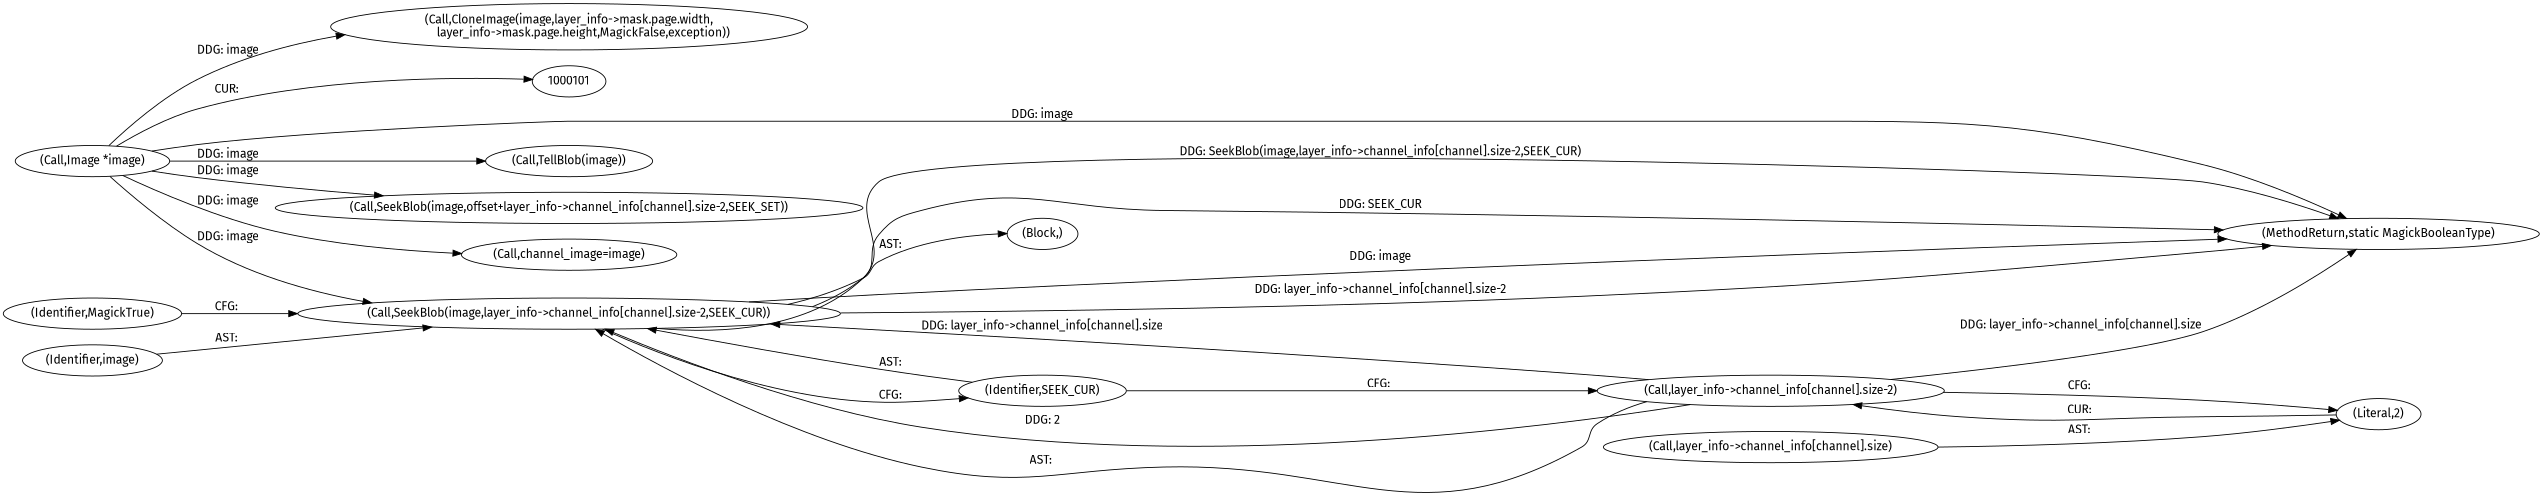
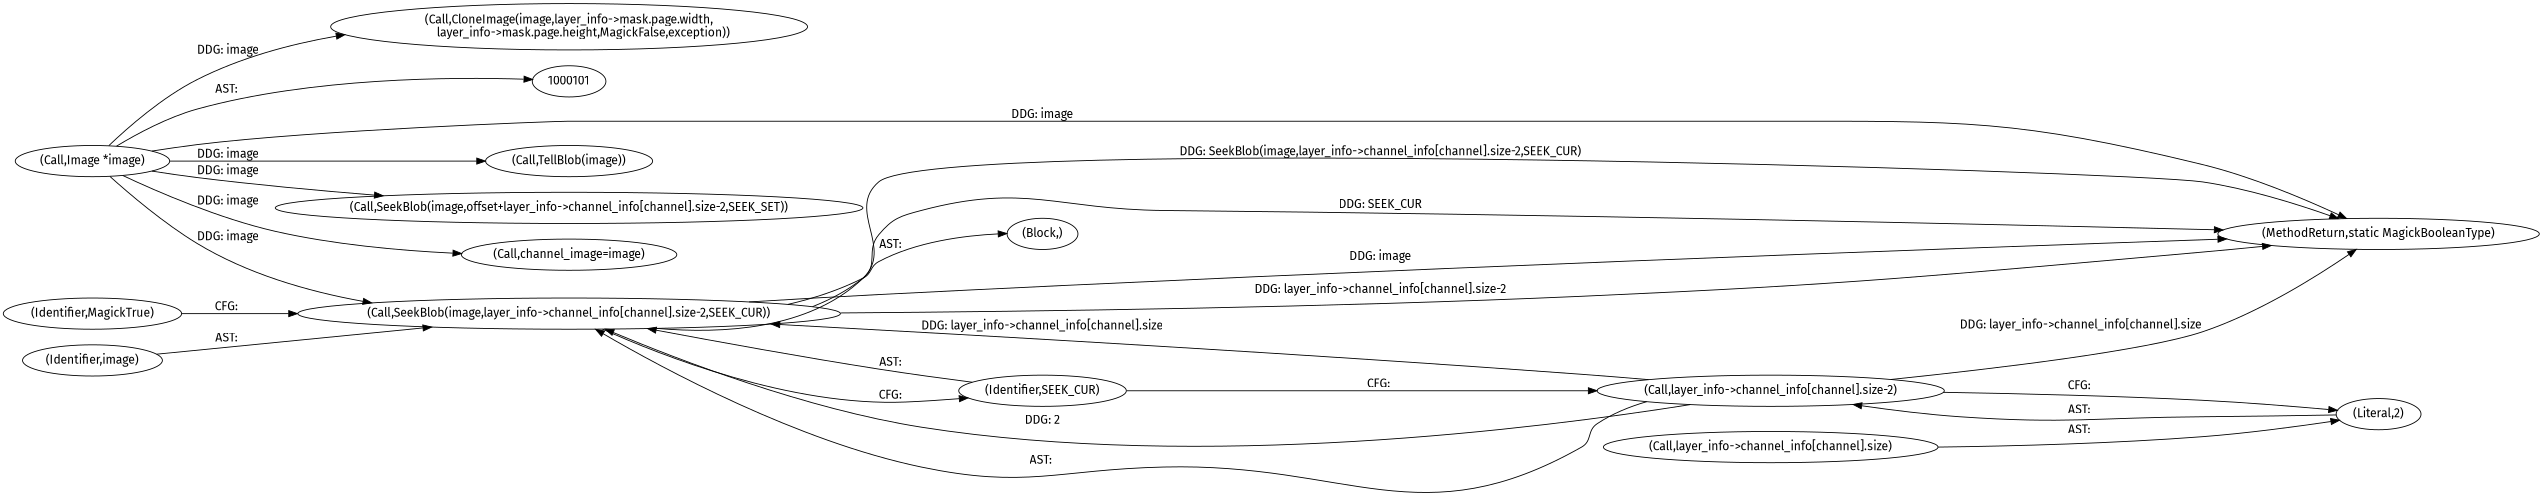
edge "(Call,Image *image)" -> "1000101": label "CUR: " -> "AST: "
edge "(Literal,2)" -> "(Call,layer_info->channel_info[channel].size-2)": label "CUR: " -> "AST: "
